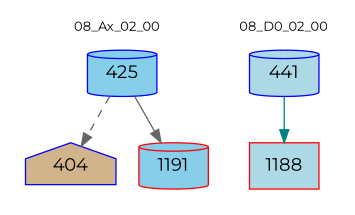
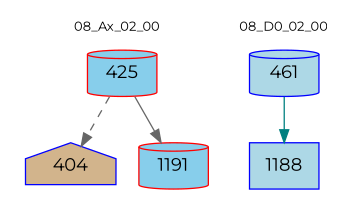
node "425": color blue -> red
node "441": label "441" -> "461"
node "1188": color red -> blue
